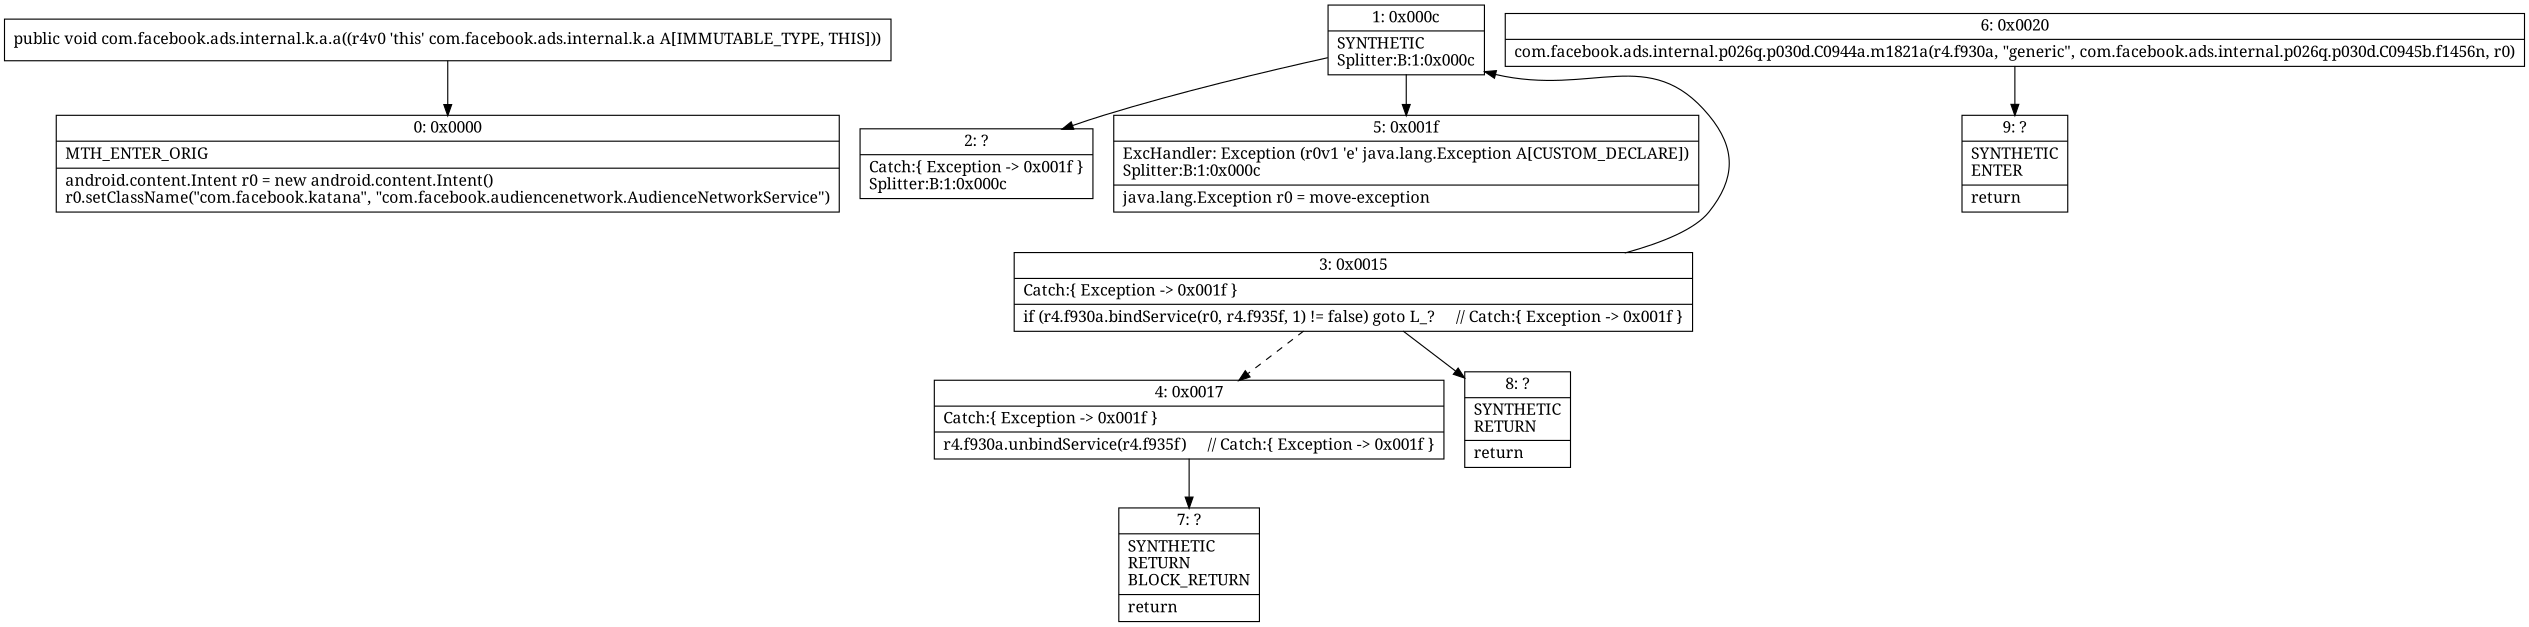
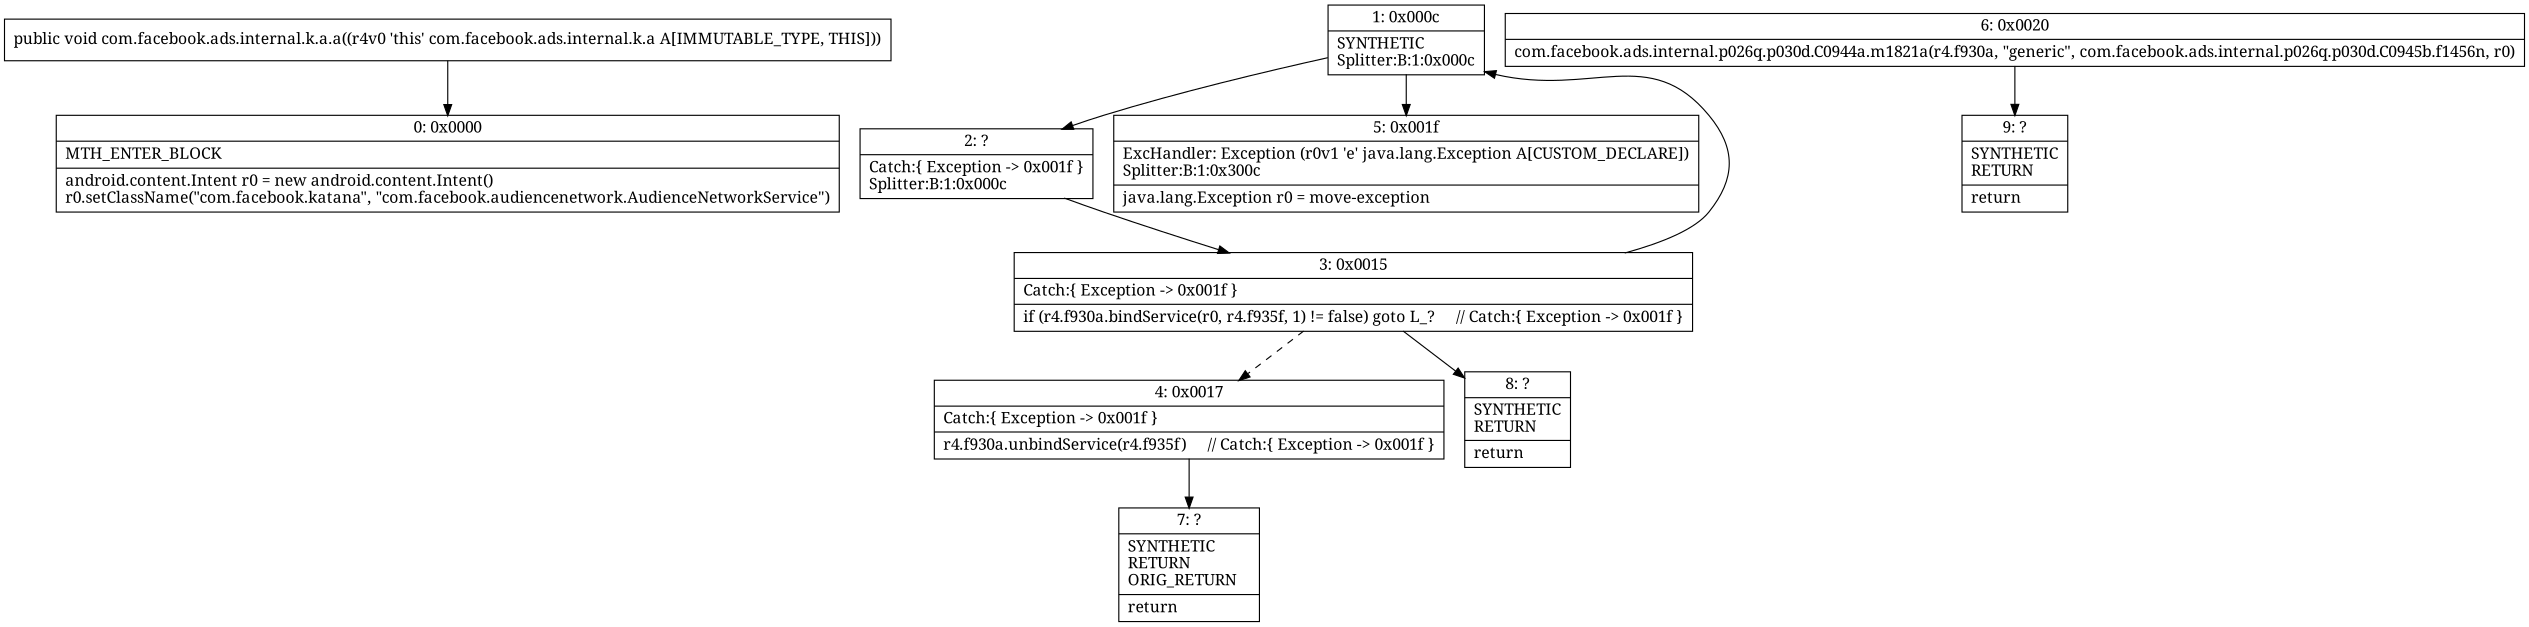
node "0: 0x0000": text "MTH_ENTER_ORIG" -> "MTH_ENTER_BLOCK"
node "5: 0x001f": text "Splitter:B:1:0x000c" -> "Splitter:B:1:0x300c"
node "9: ?": text "ENTER" -> "RETURN"
edge "2: ?" -> "3: 0x0015": added
node "7: ?": text "BLOCK_RETURN" -> "ORIG_RETURN"
